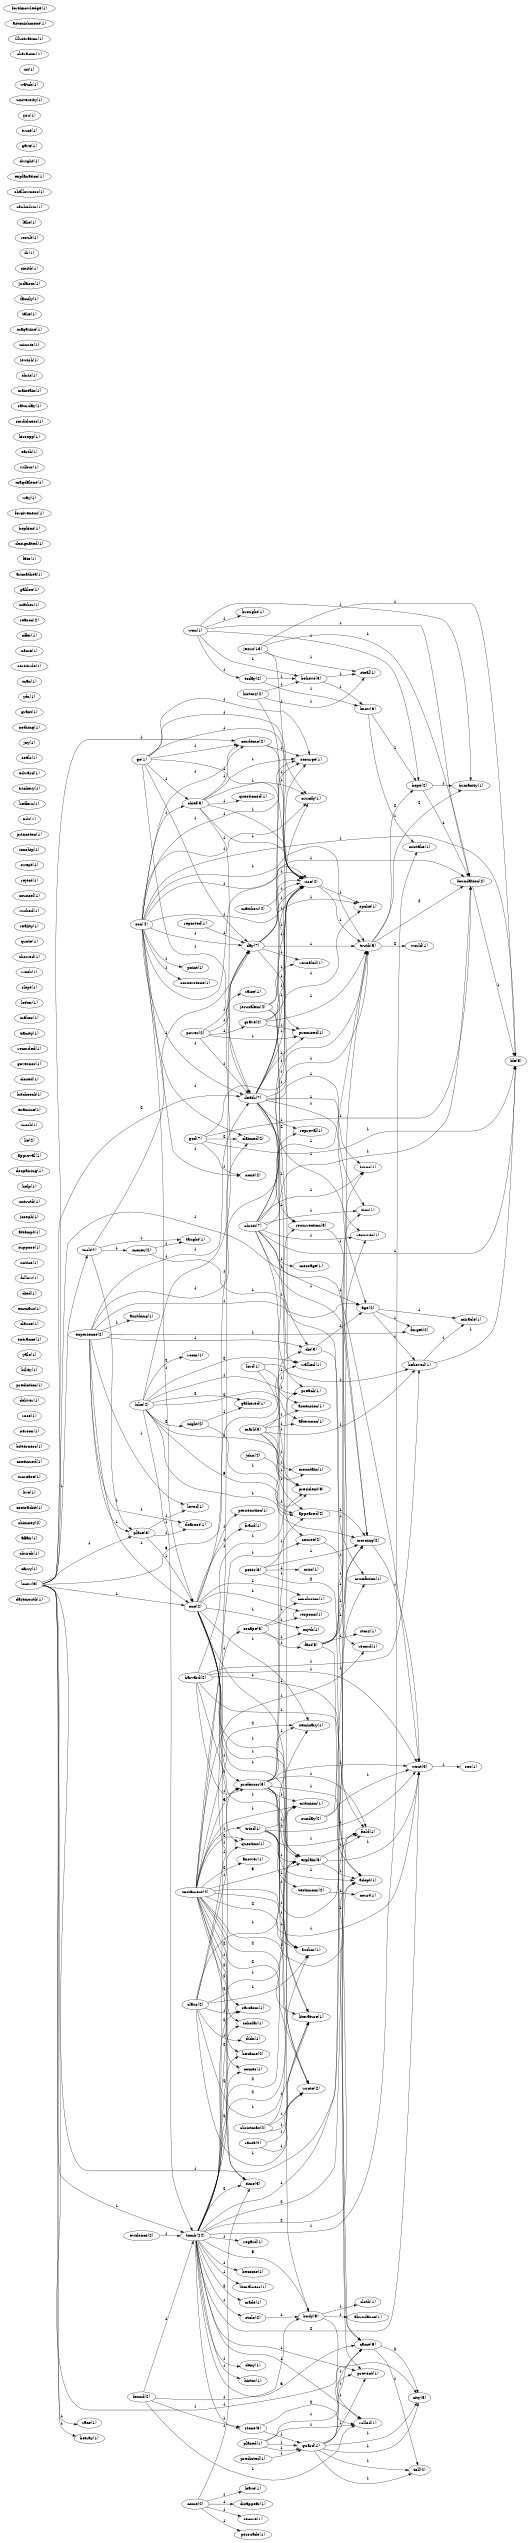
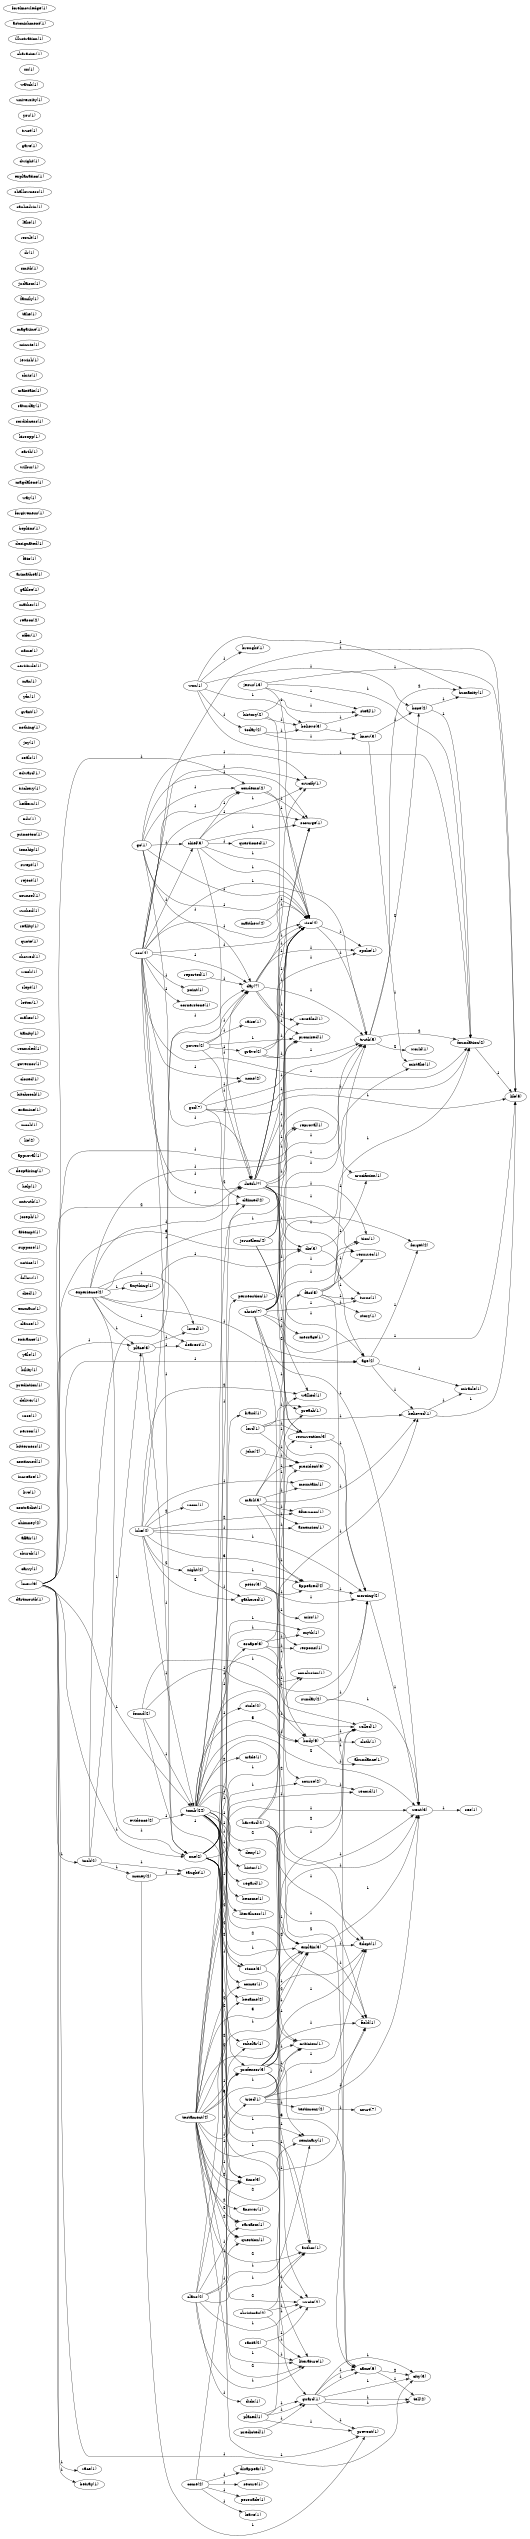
edge "lord(1)" -> "resurrection(3)": added, label "1"
edge "harvard(2)" -> "professor(3)": now "harvard(2)" -> "criticism(1)"
node "court(1)": label "court(1)" -> "court(7)"
